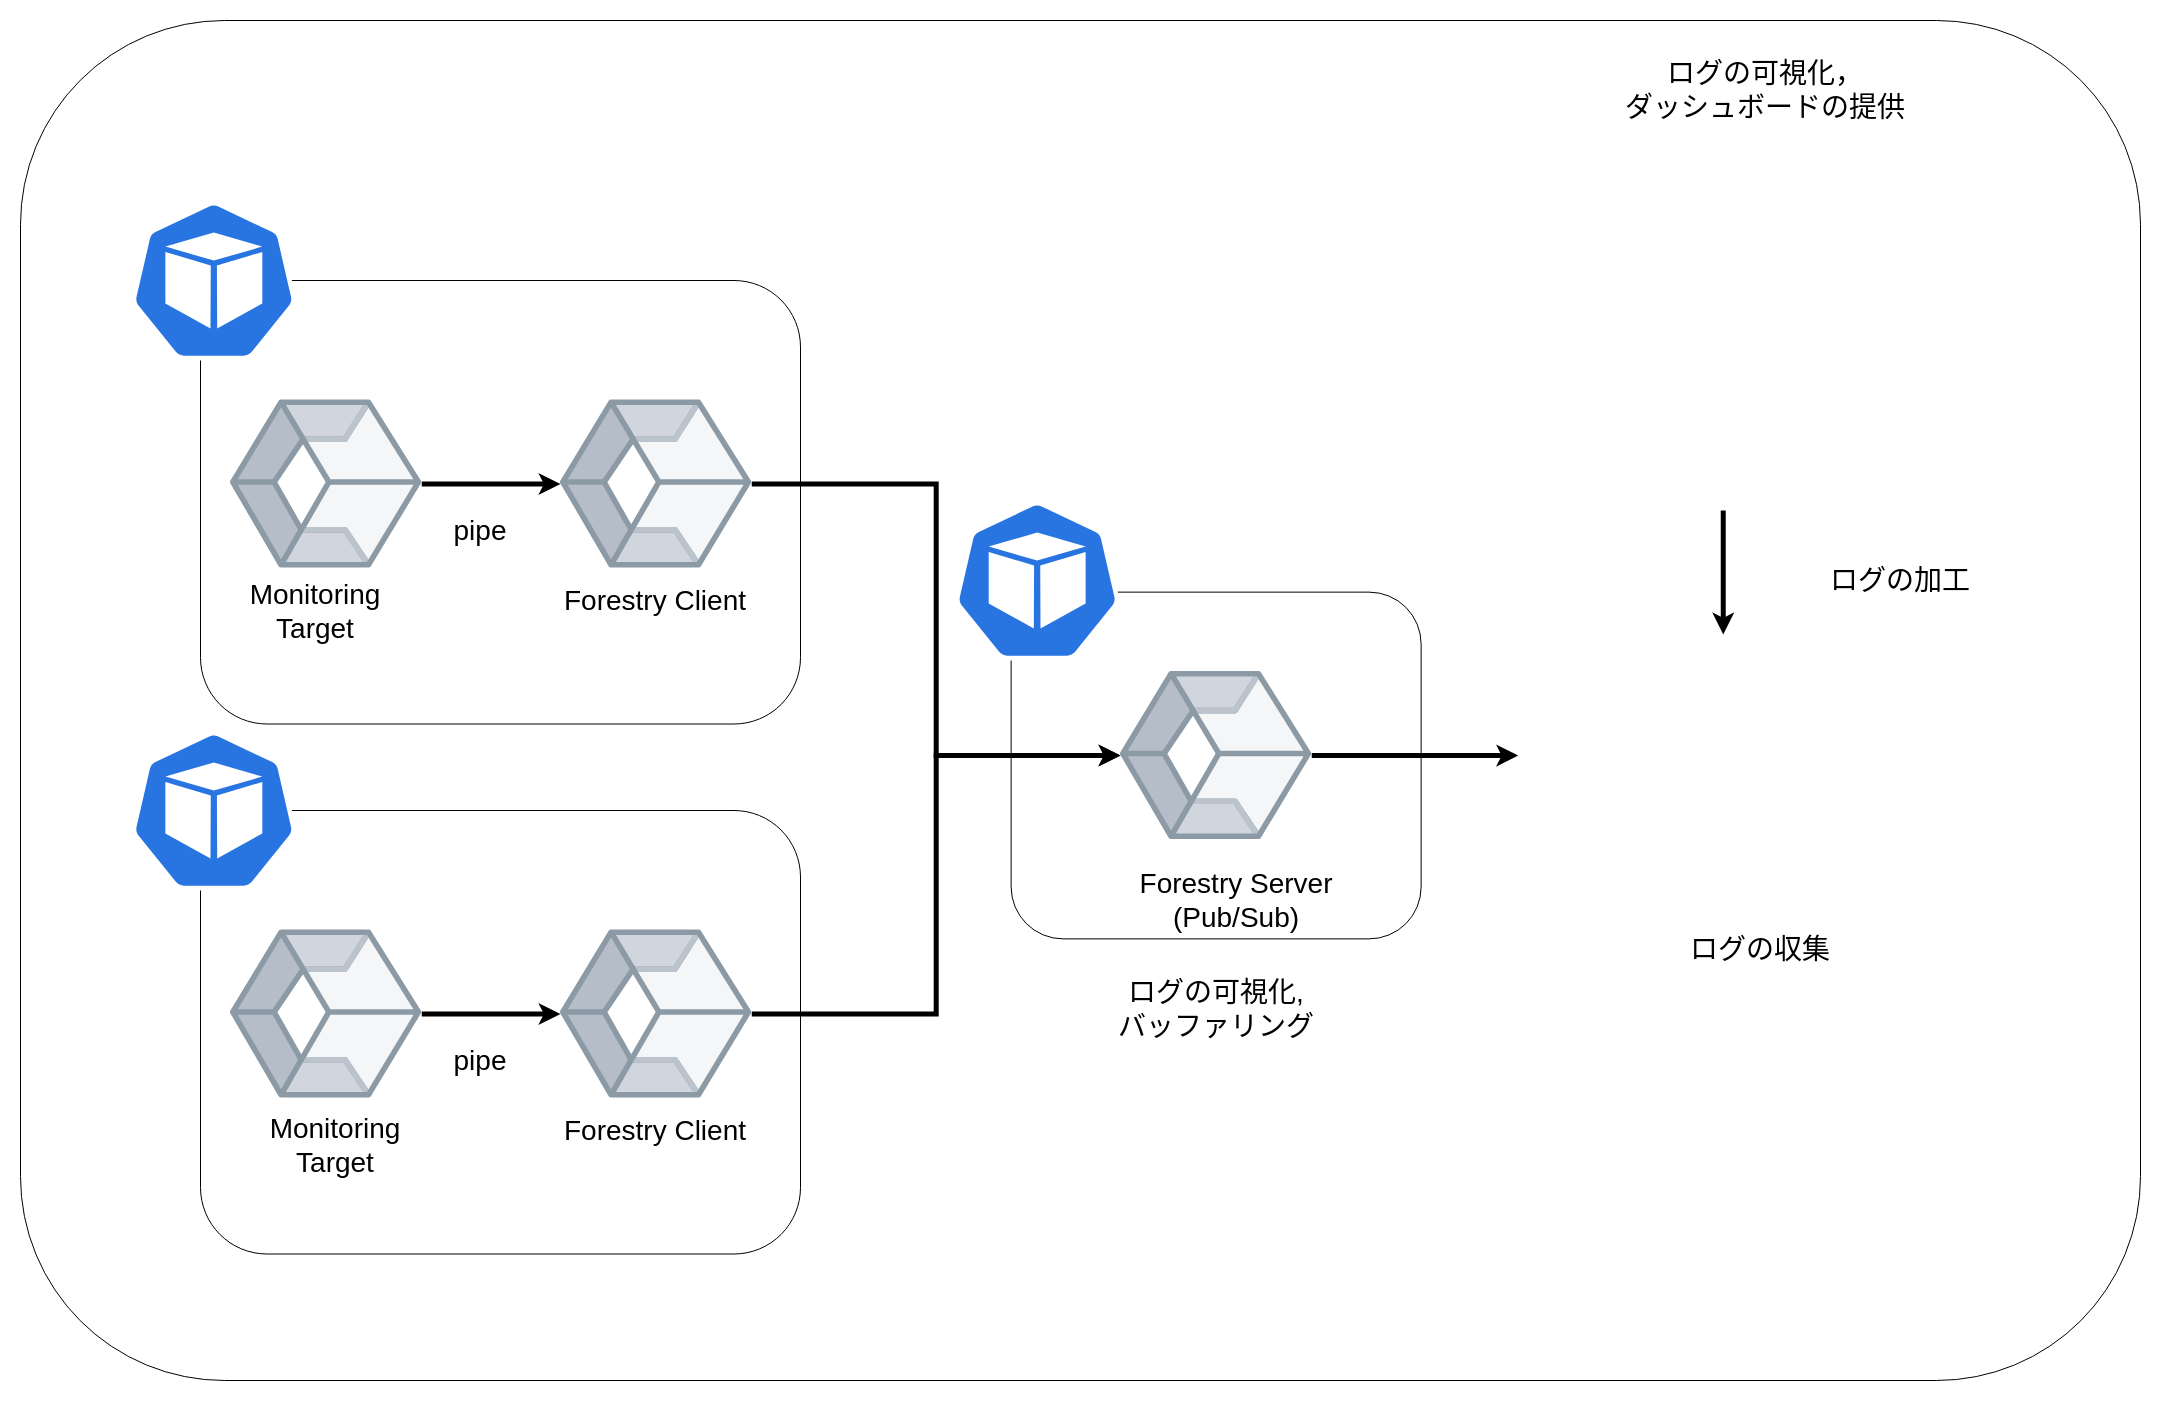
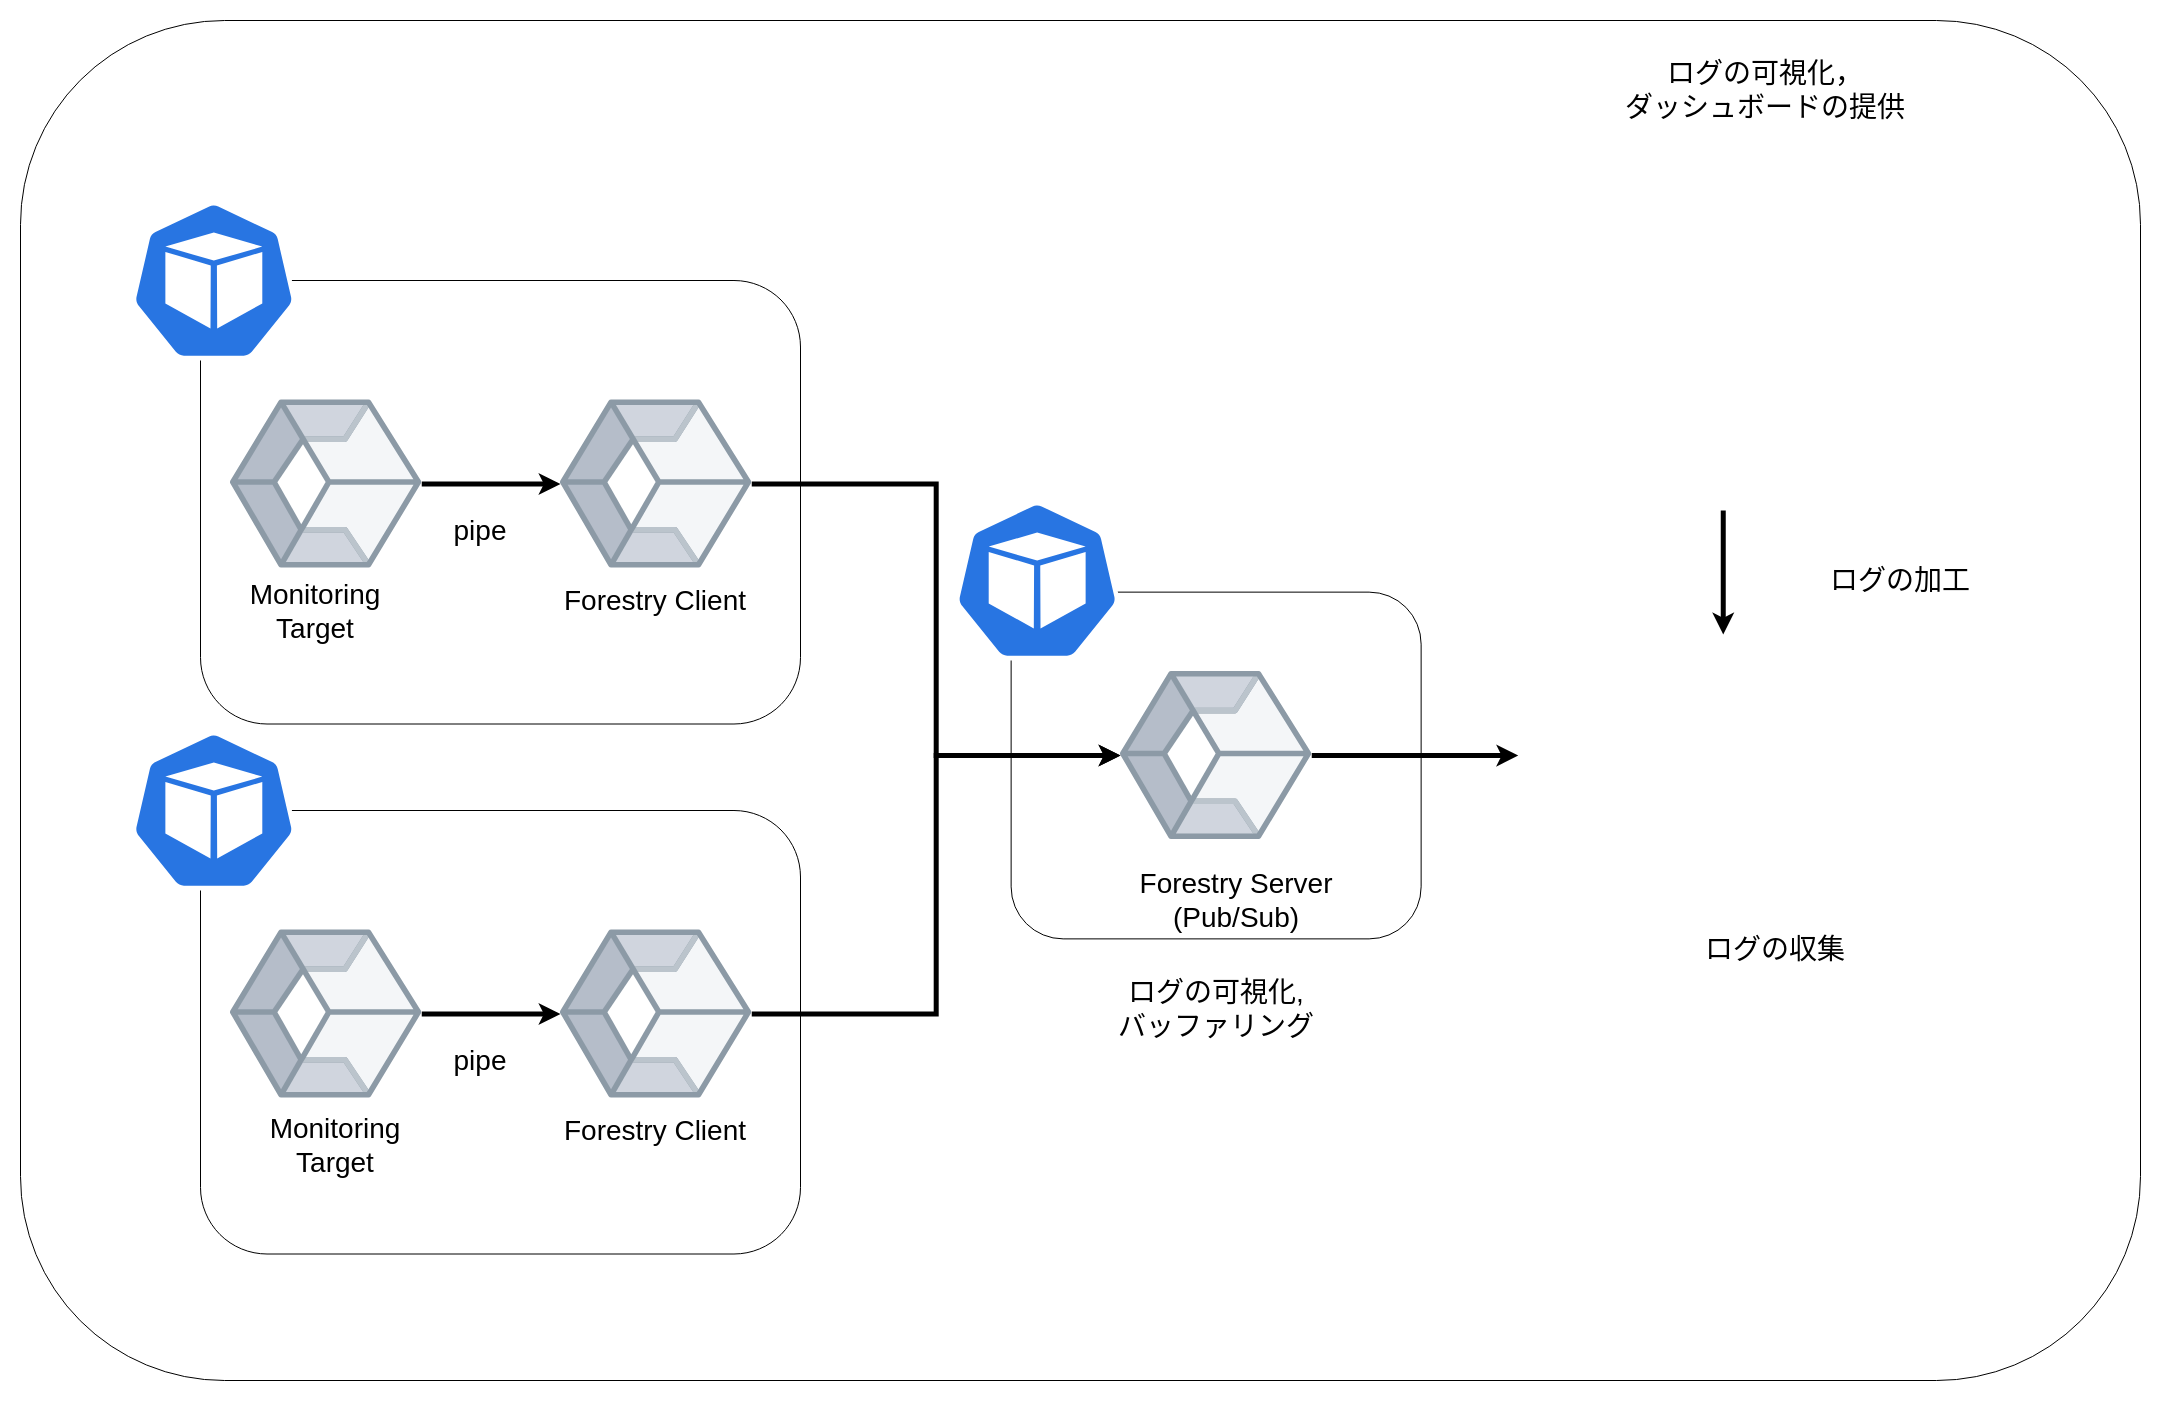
node "ログの収集": moved (1761, 949) -> (1776, 949)
